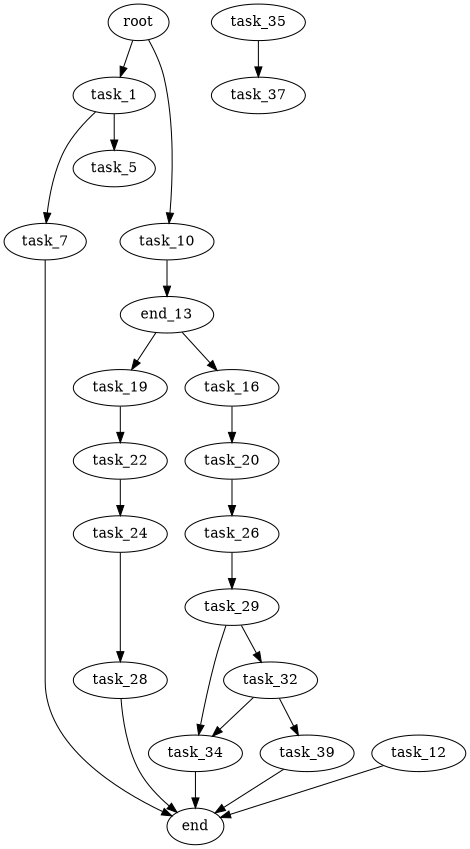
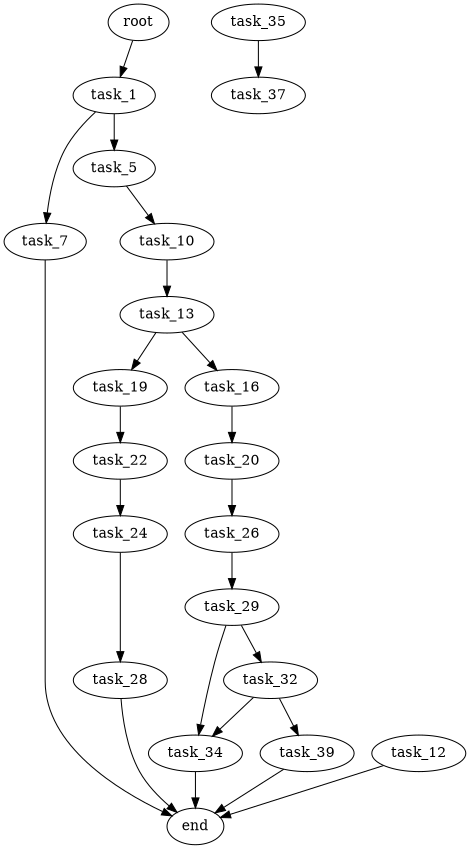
edge "root" -> "task_10": now "task_5" -> "task_10"
node "end_13": label "end_13" -> "task_13"
